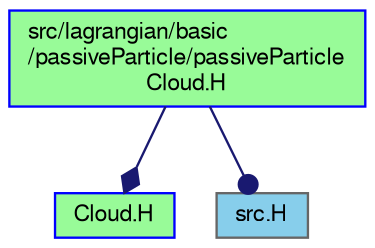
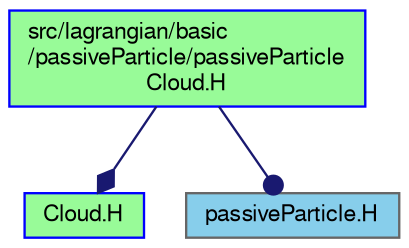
node "src.H": label "src.H" -> "passiveParticle.H"
